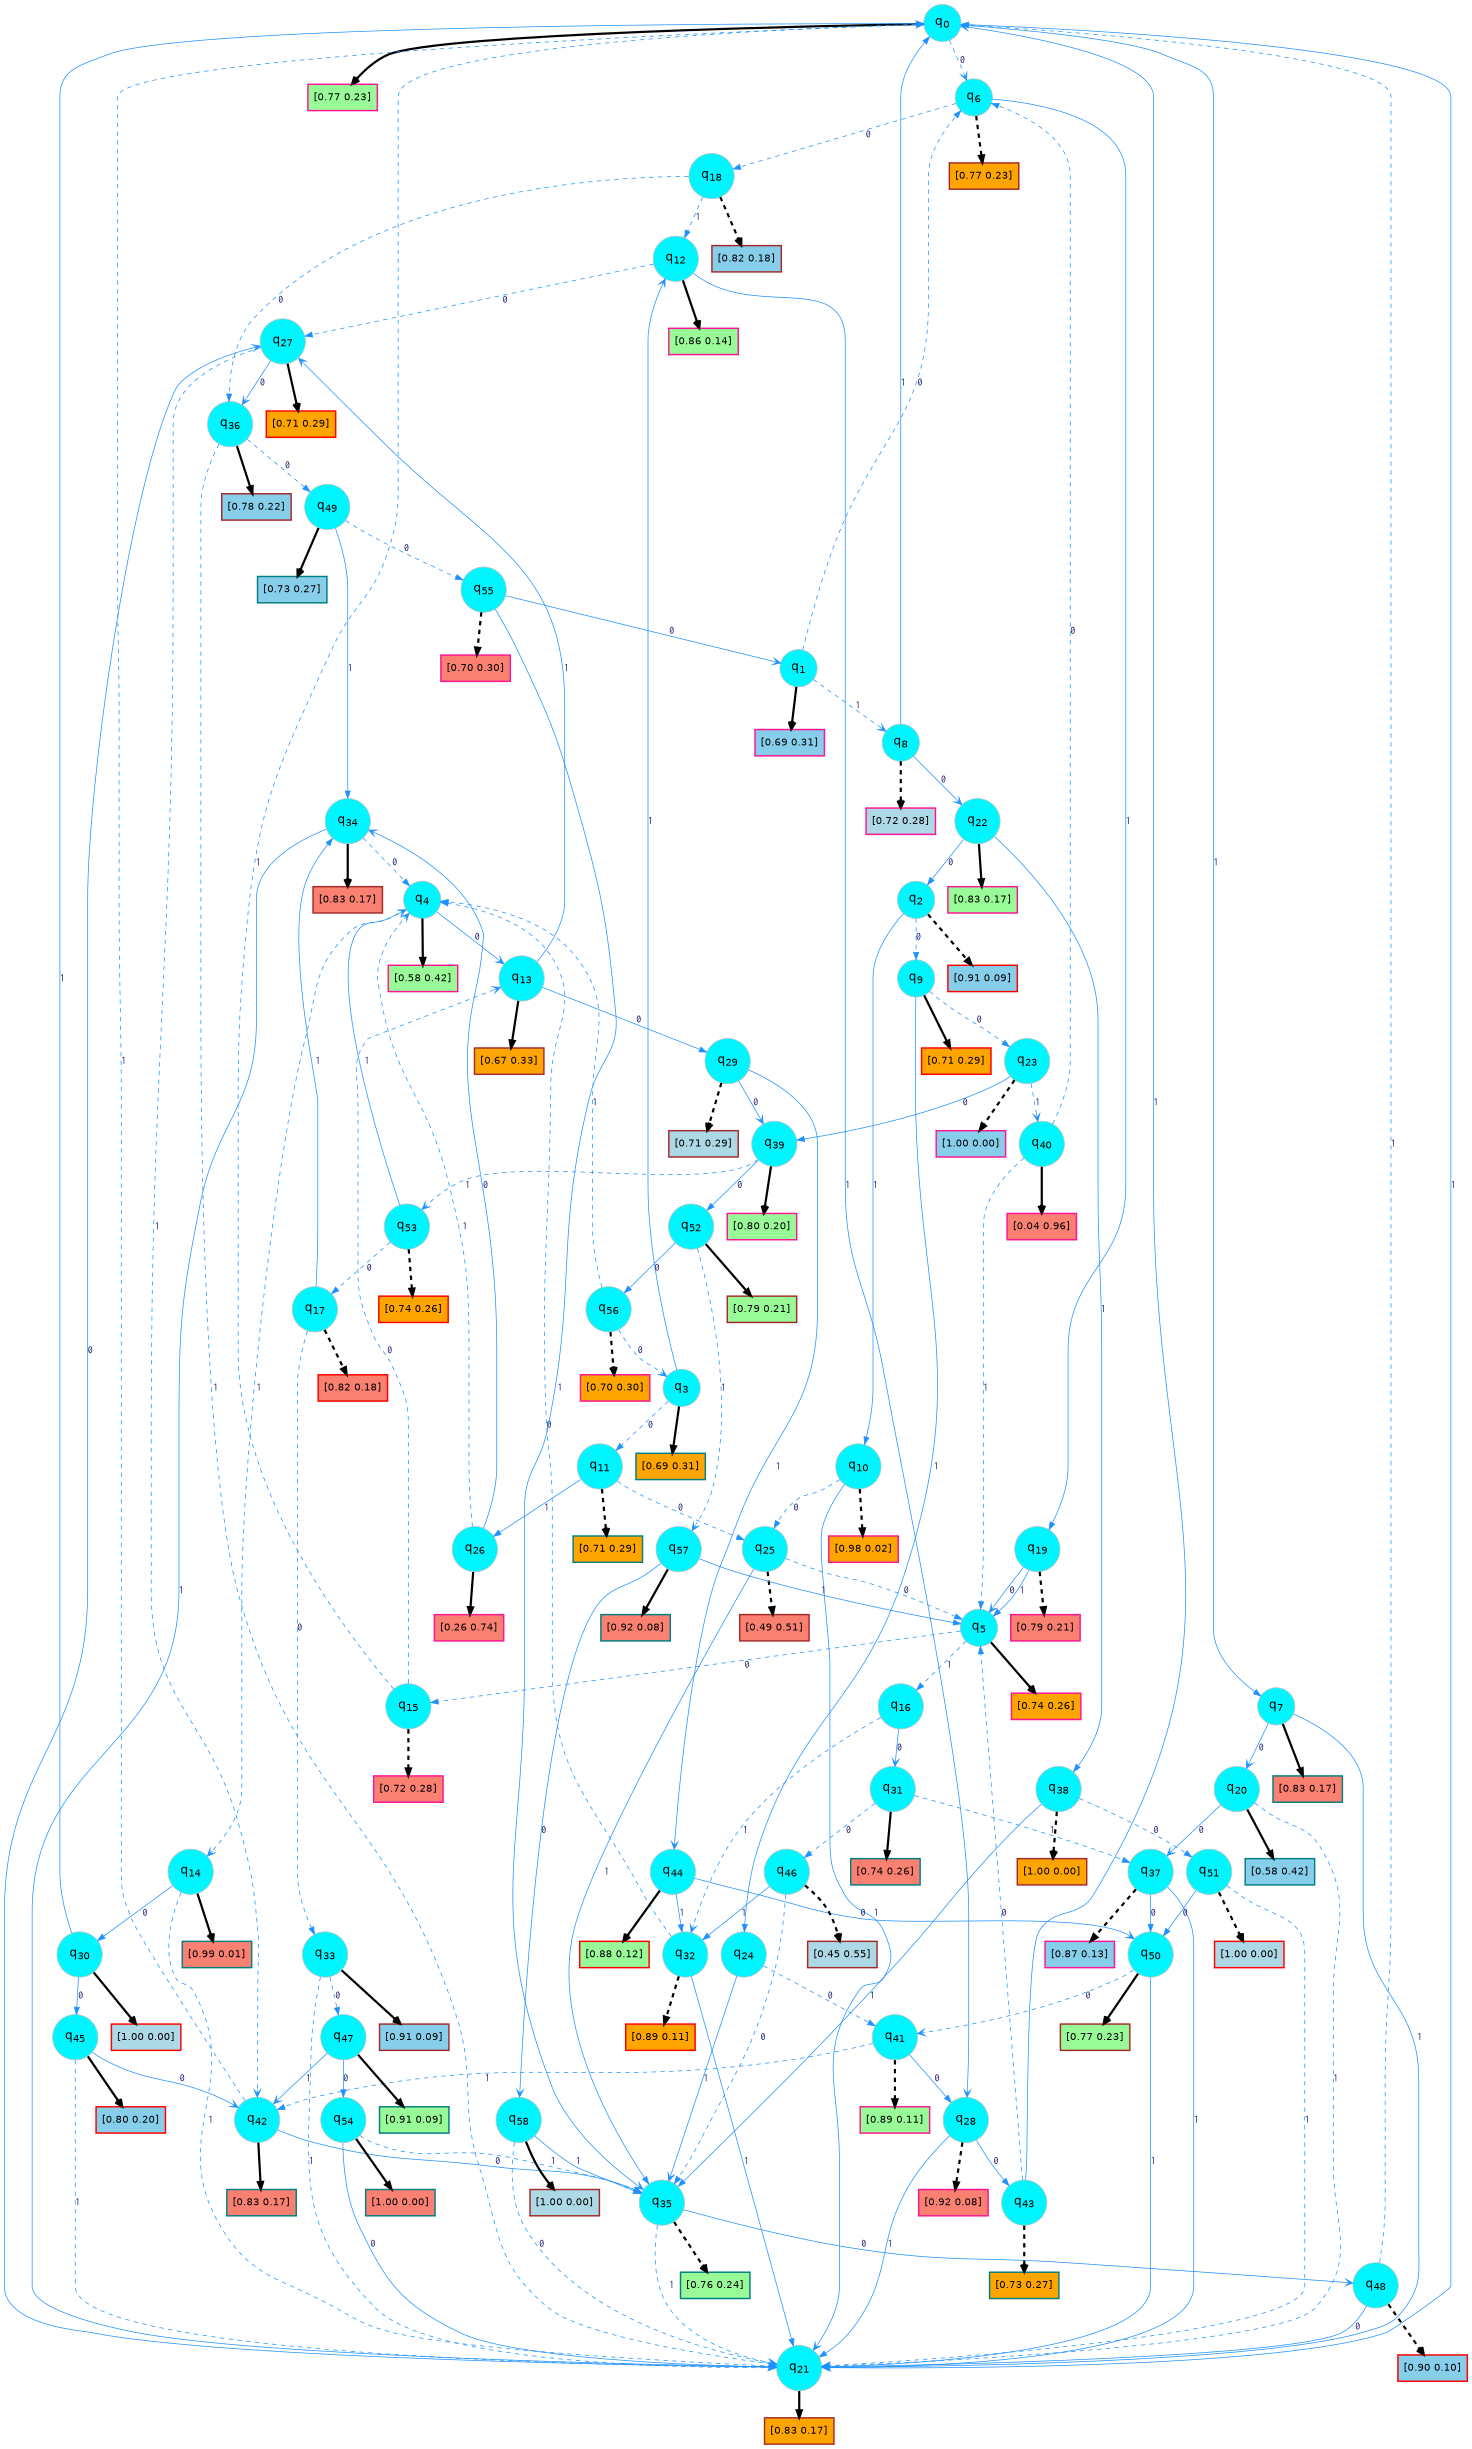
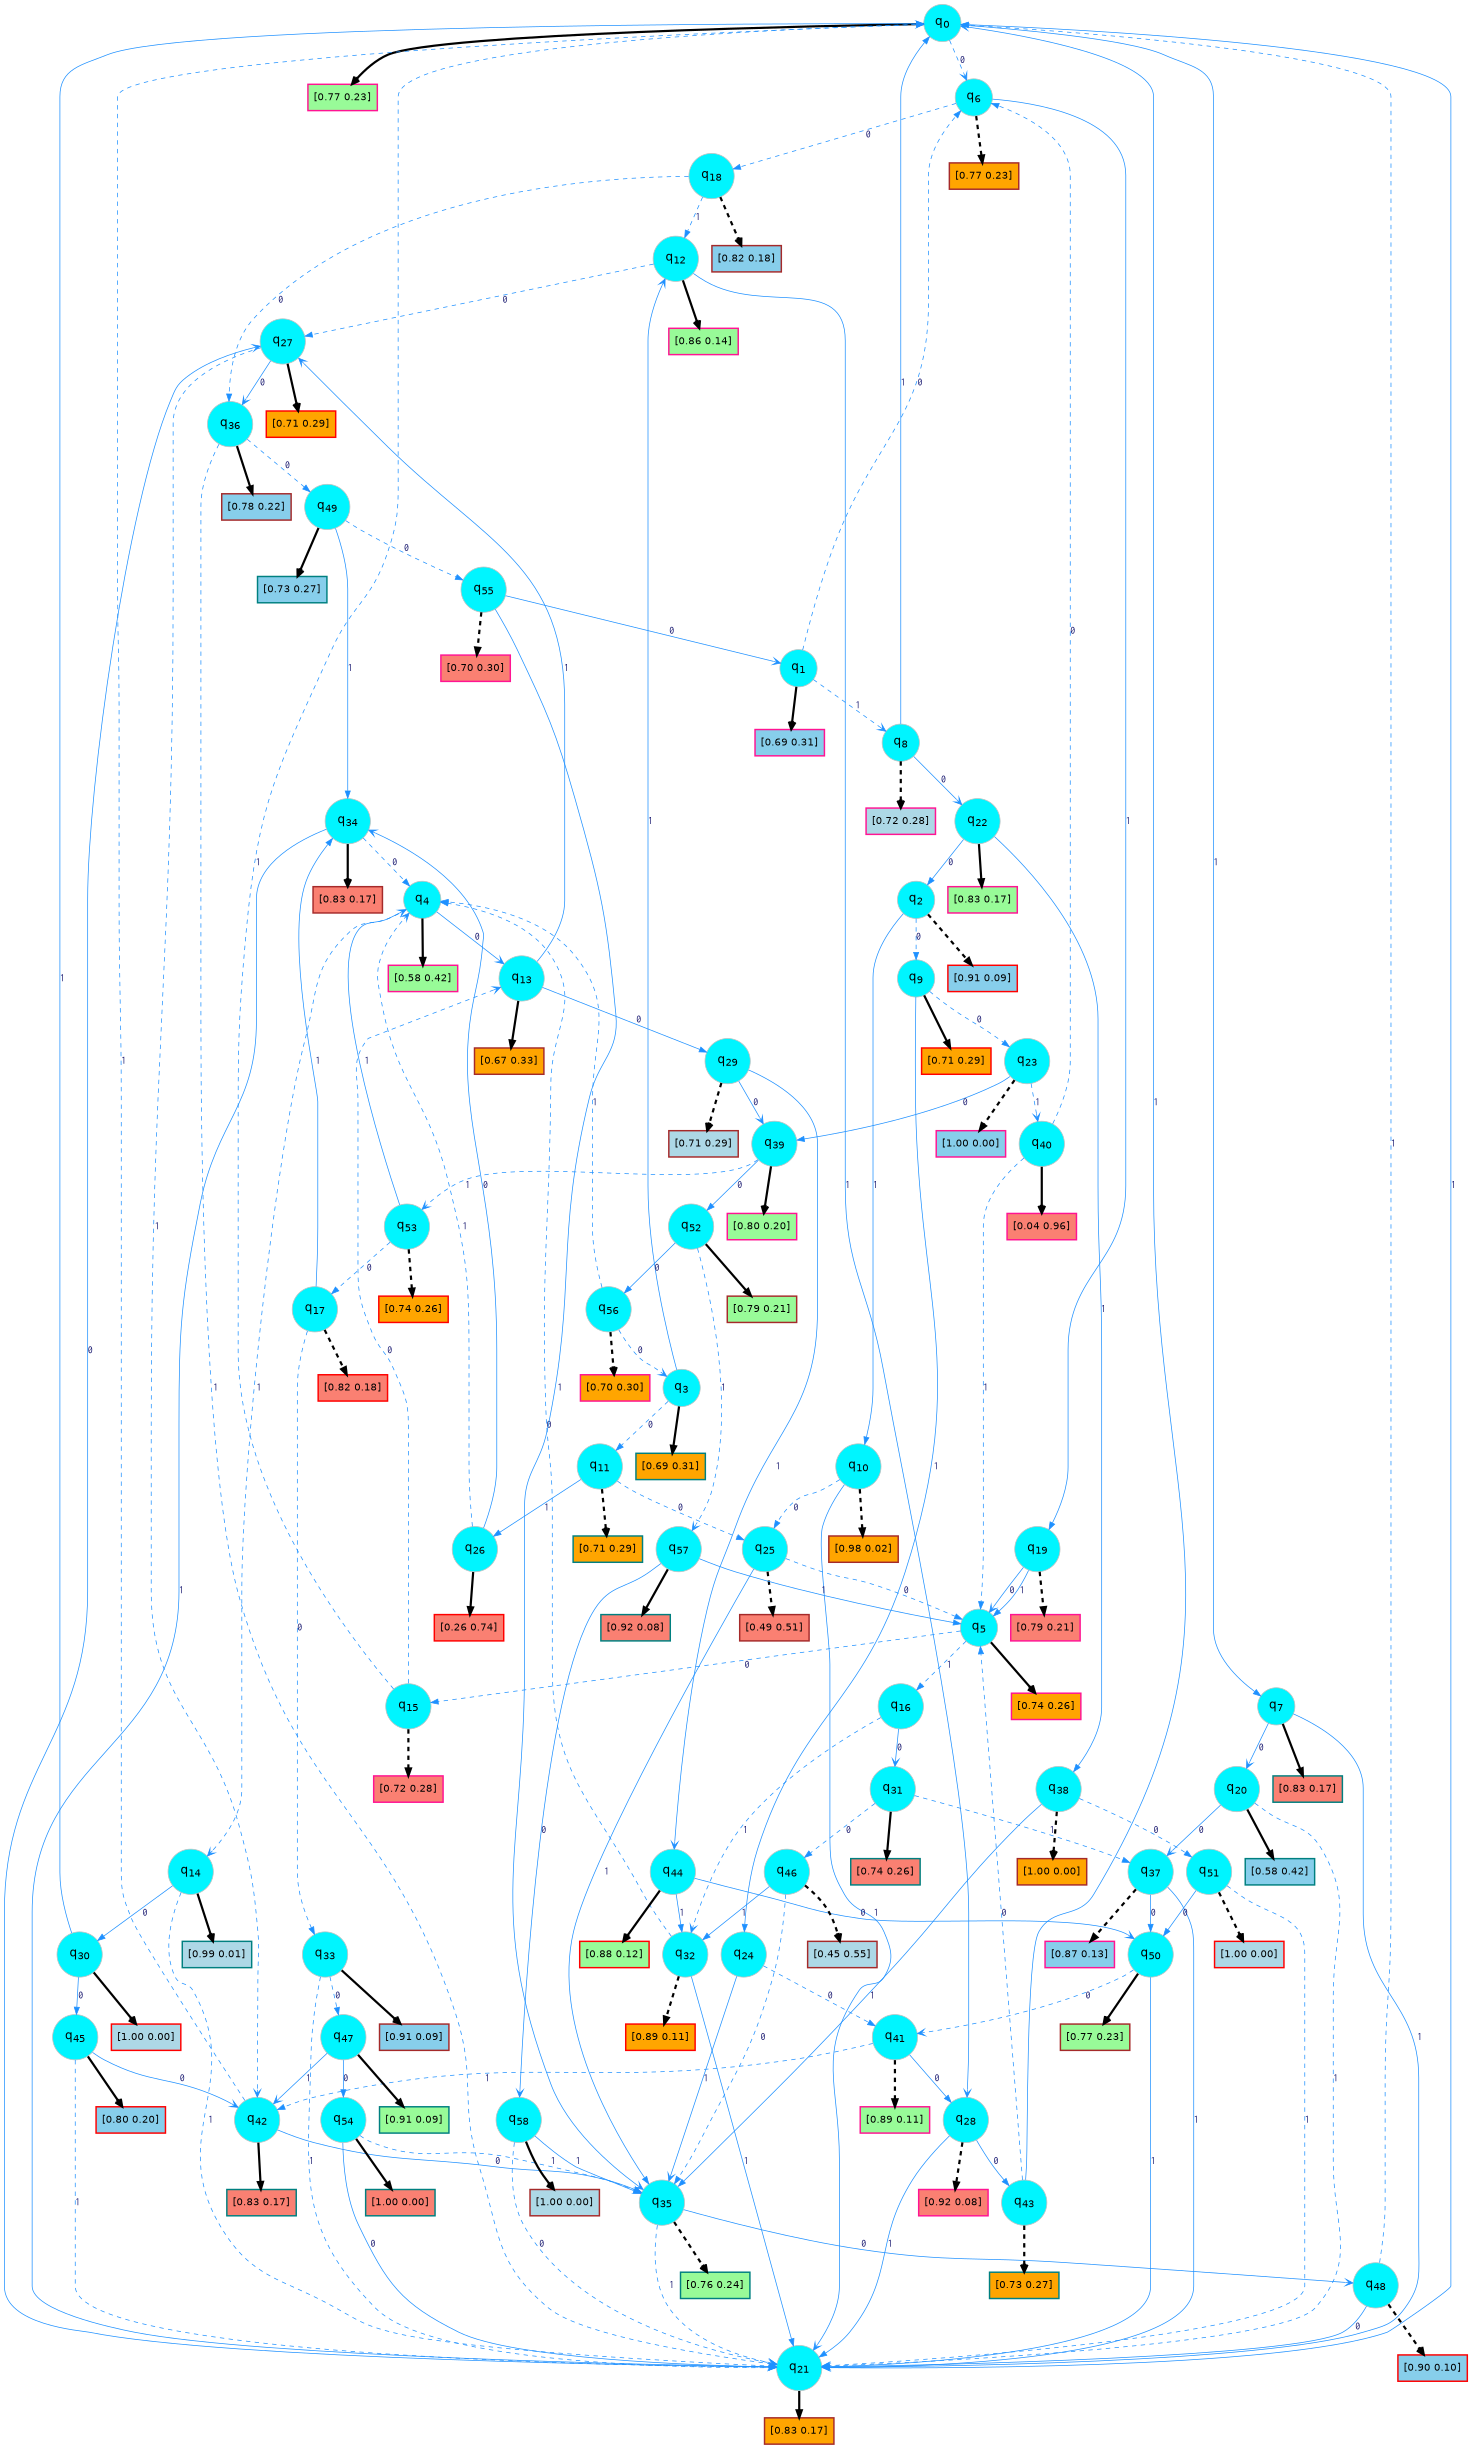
node "[0.98 0.02]": color deeppink -> brown
node "[0.26 0.74]": color deeppink -> red
node "[0.99 0.01]": fillcolor salmon -> lightblue
